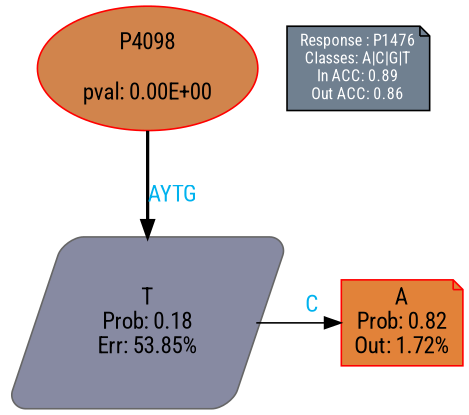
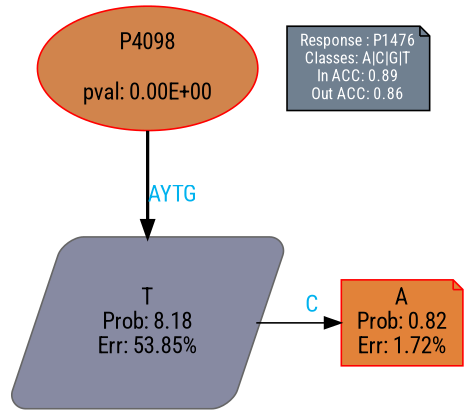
node "T Prob: 0.18 Err: 53.85%": label "T Prob: 0.18 Err: 53.85%" -> "T Prob: 8.18 Err: 53.85%"
node "A Prob: 0.82 Out: 1.72%": label "A Prob: 0.82 Out: 1.72%" -> "A Prob: 0.82 Err: 1.72%"
